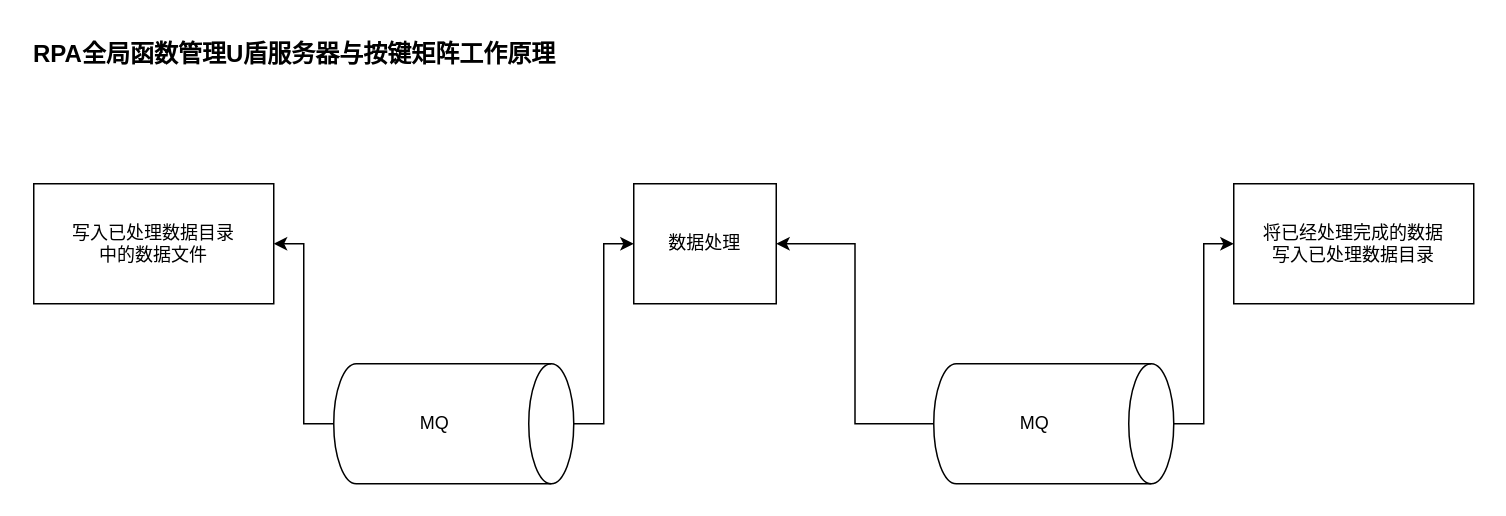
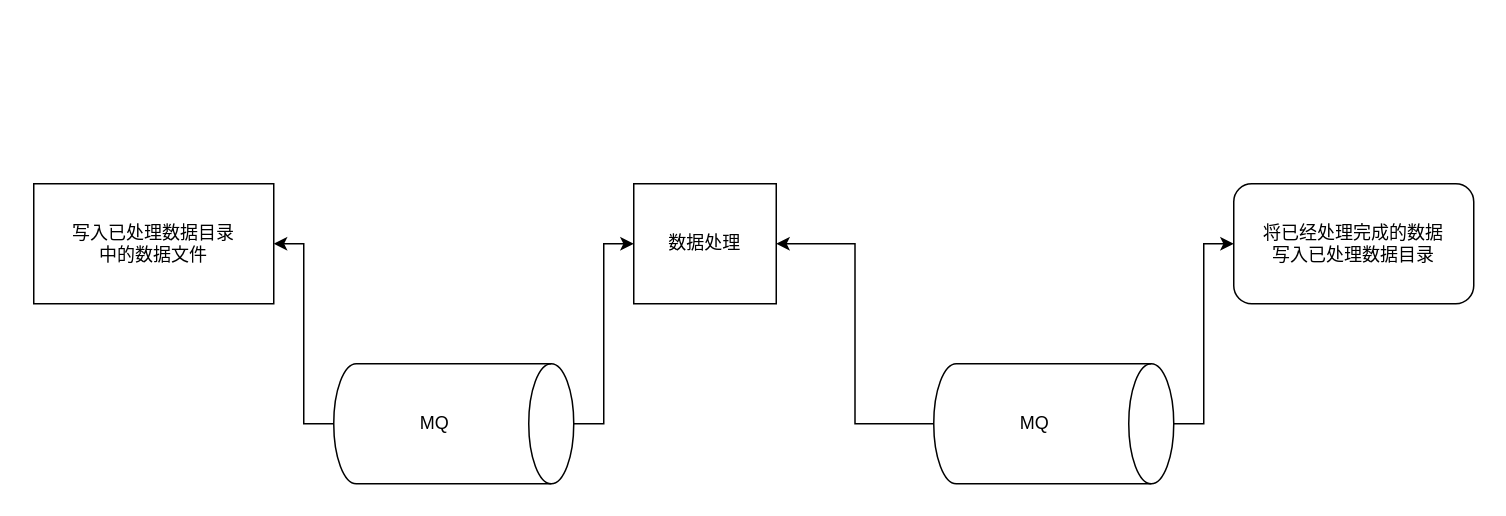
node "RPA全局函数管理U盾服务器与按键矩阵工作原理": removed
node "将已经处理完成的数据 写入已处理数据目录": shape rectangle -> rounded rectangle
